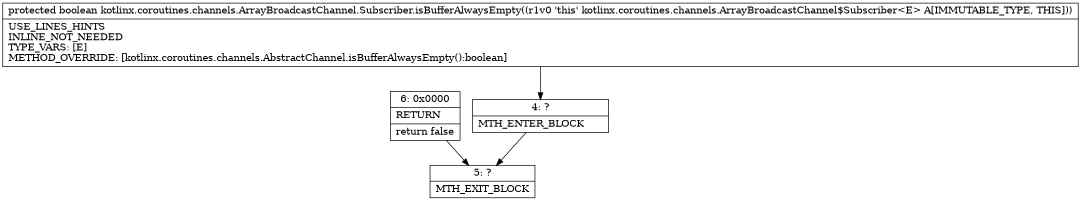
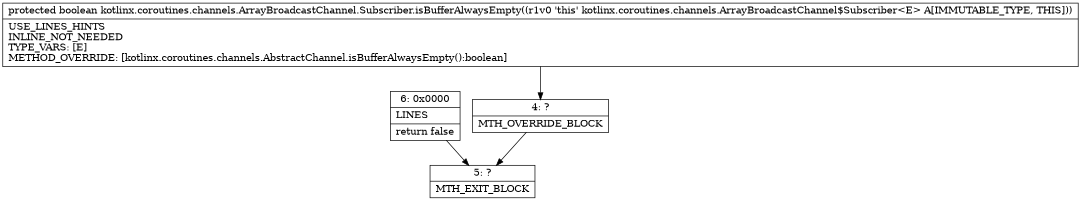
node "6: 0x0000": text "RETURN" -> "LINES"
node "4: ?": text "MTH_ENTER_BLOCK" -> "MTH_OVERRIDE_BLOCK"
